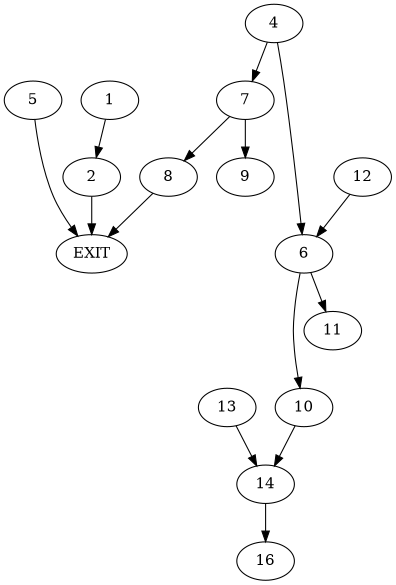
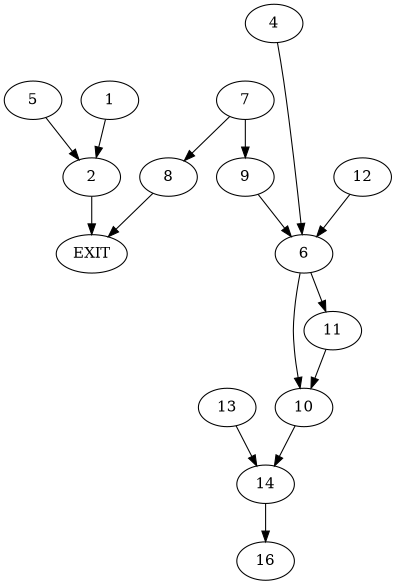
edge "4" -> "7": removed
edge "5" -> "EXIT": now "5" -> "2"
edge "9" -> "6": added
edge "11" -> "10": added
